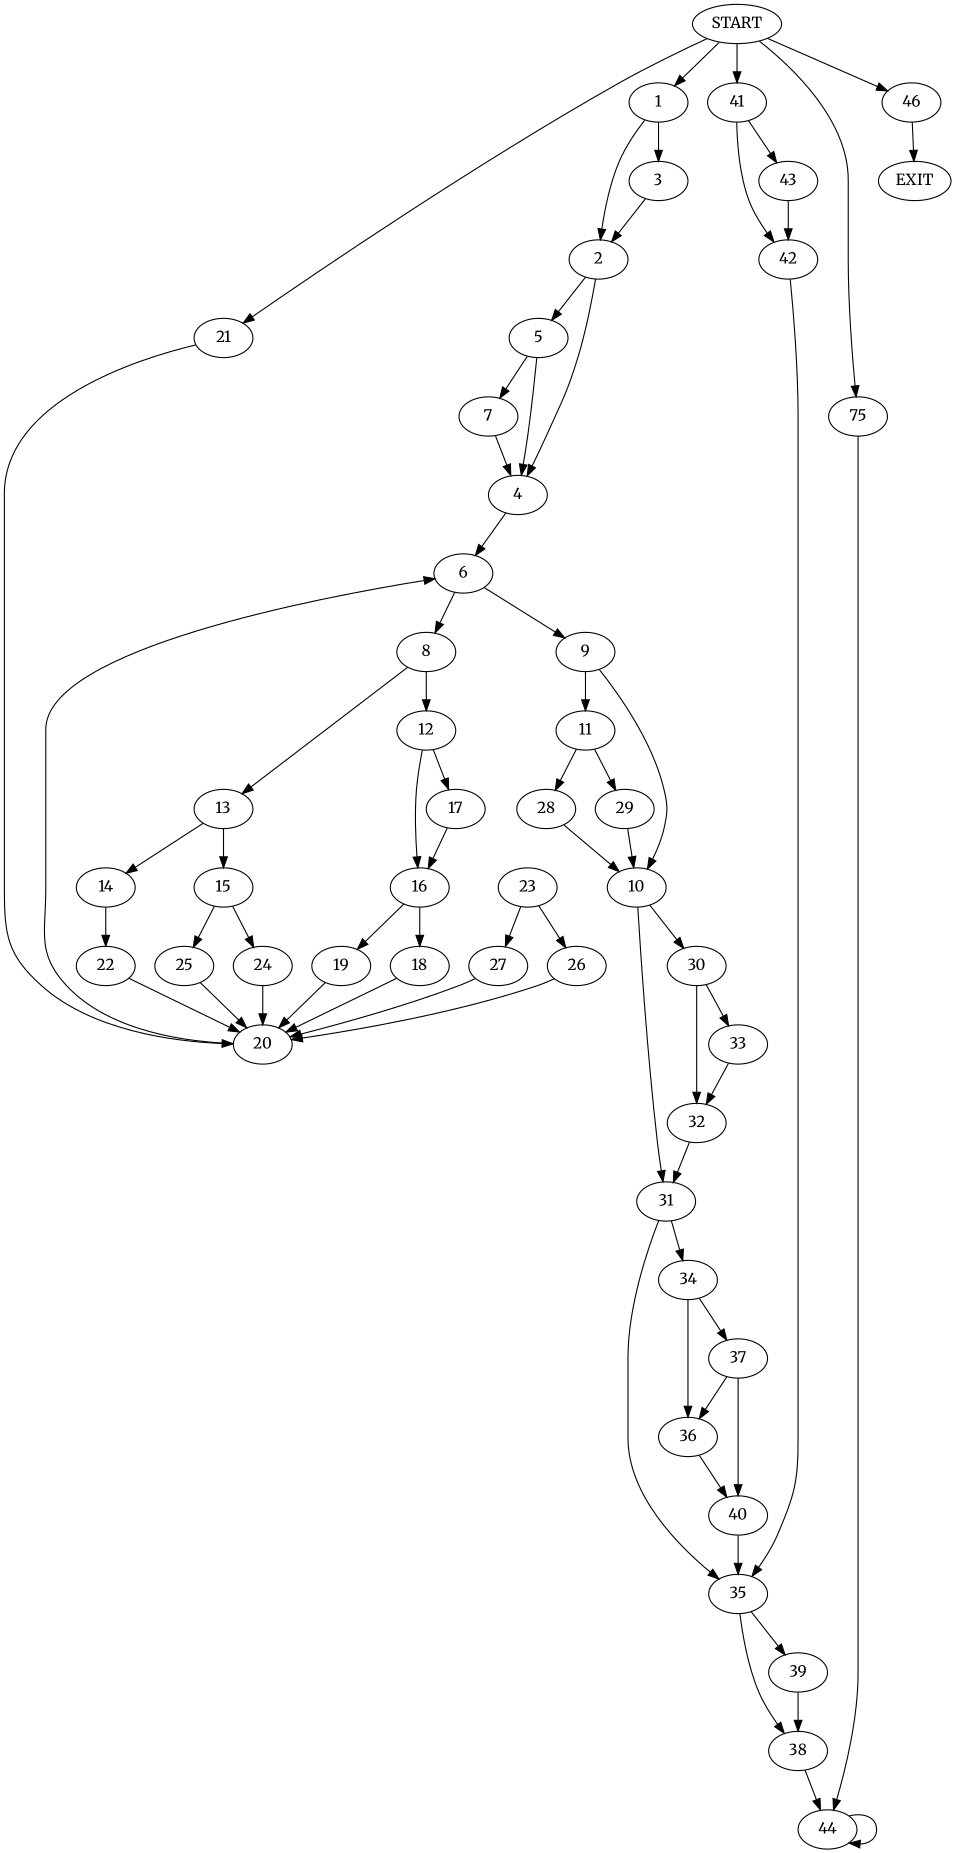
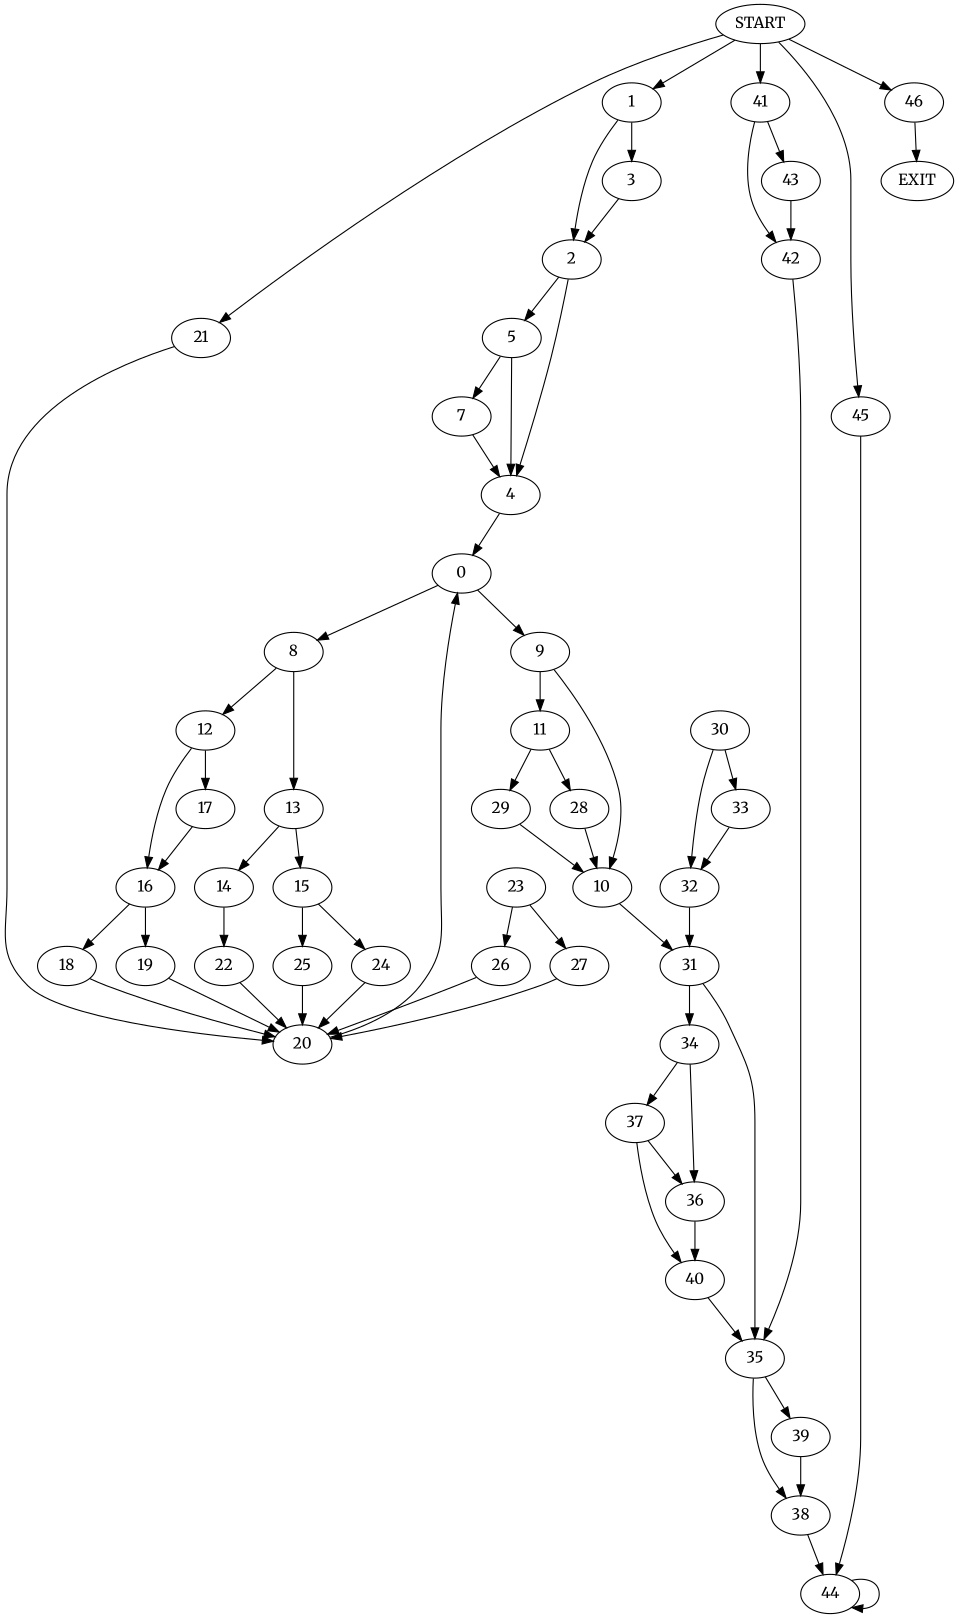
node "75": label "75" -> "45"
node "6": label "6" -> "0"
edge "10" -> "30": removed
